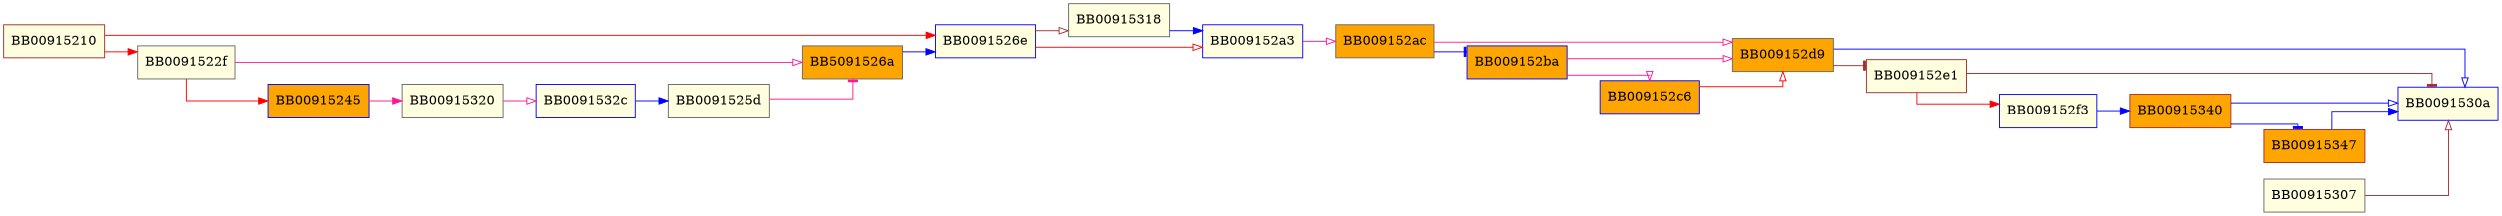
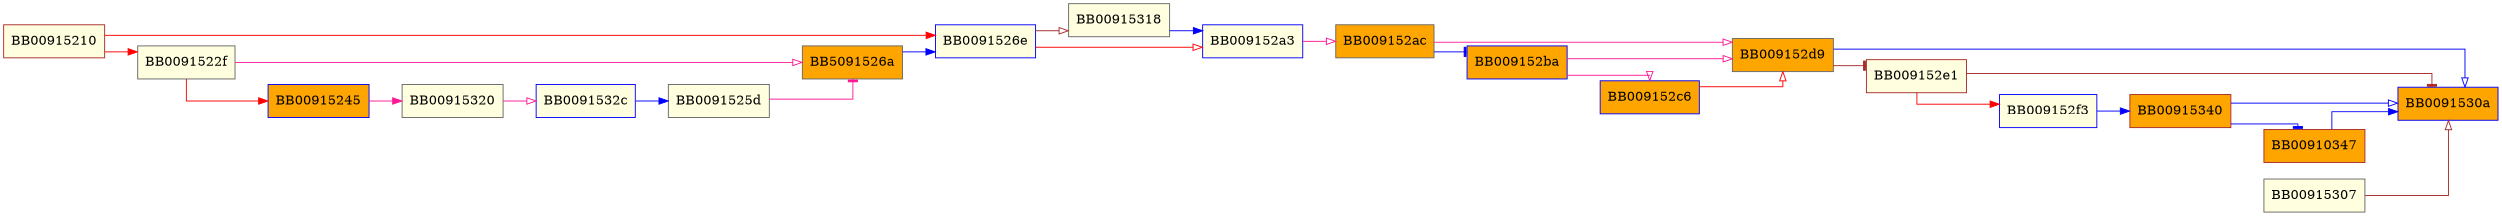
node "BB0091530a": fillcolor lightyellow -> orange
node "BB00915347": label "BB00915347" -> "BB00910347"
